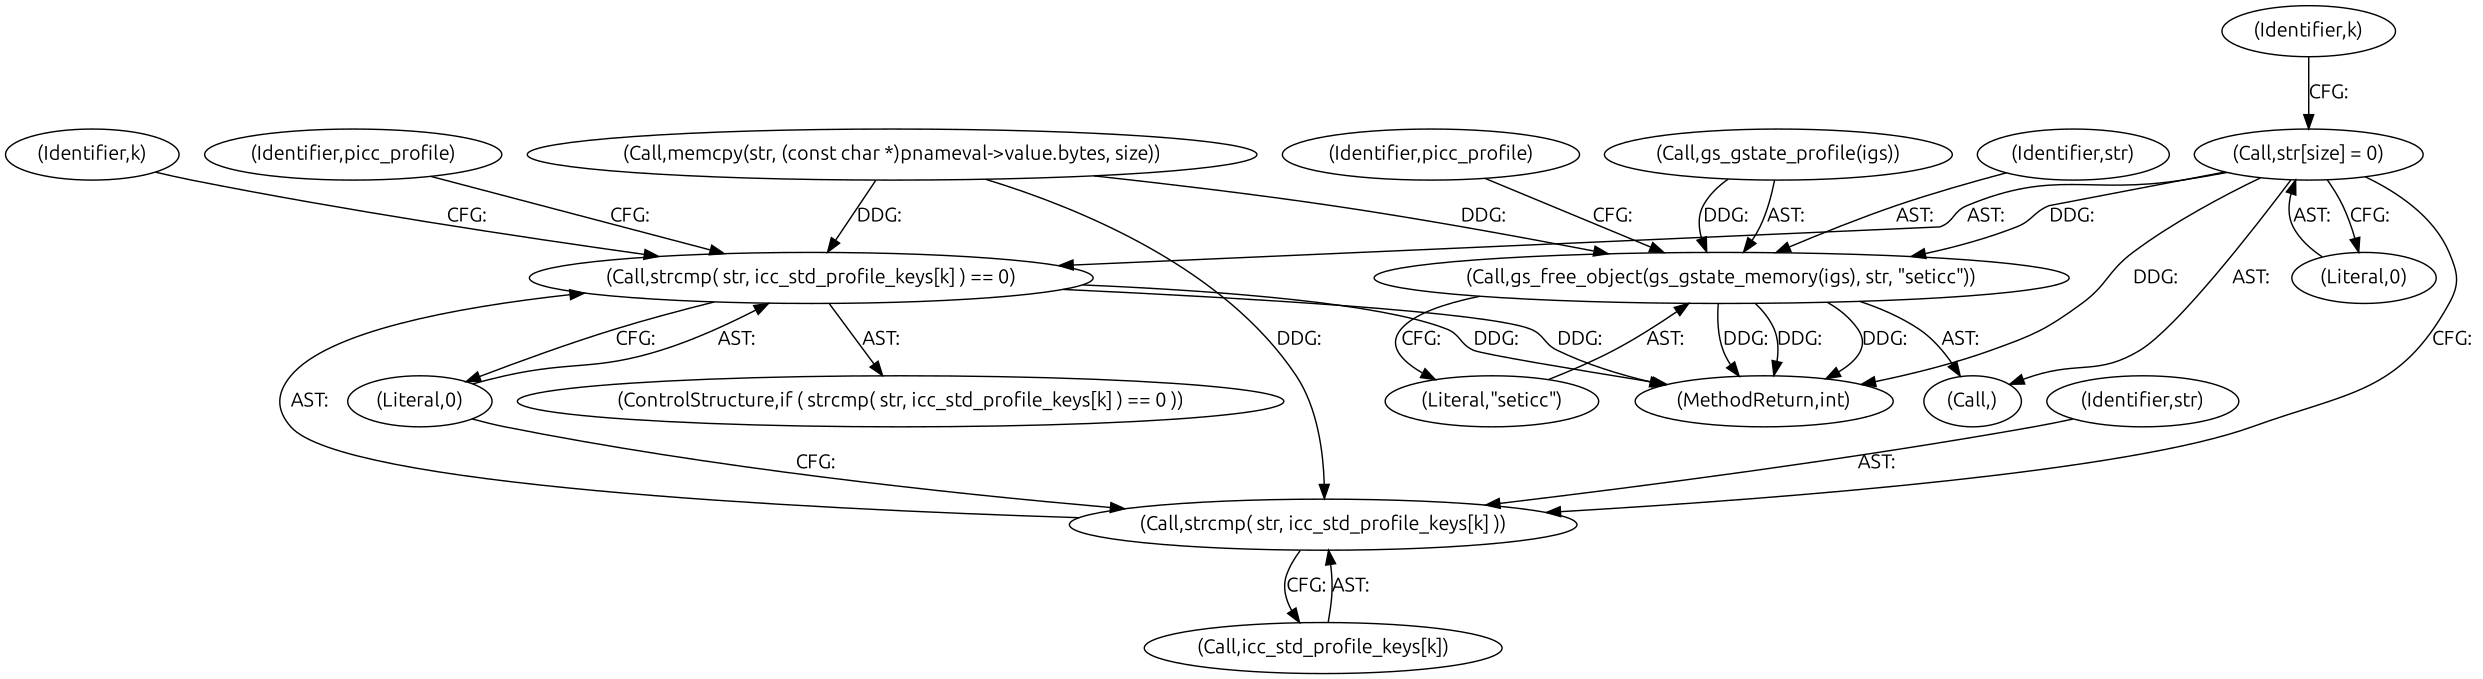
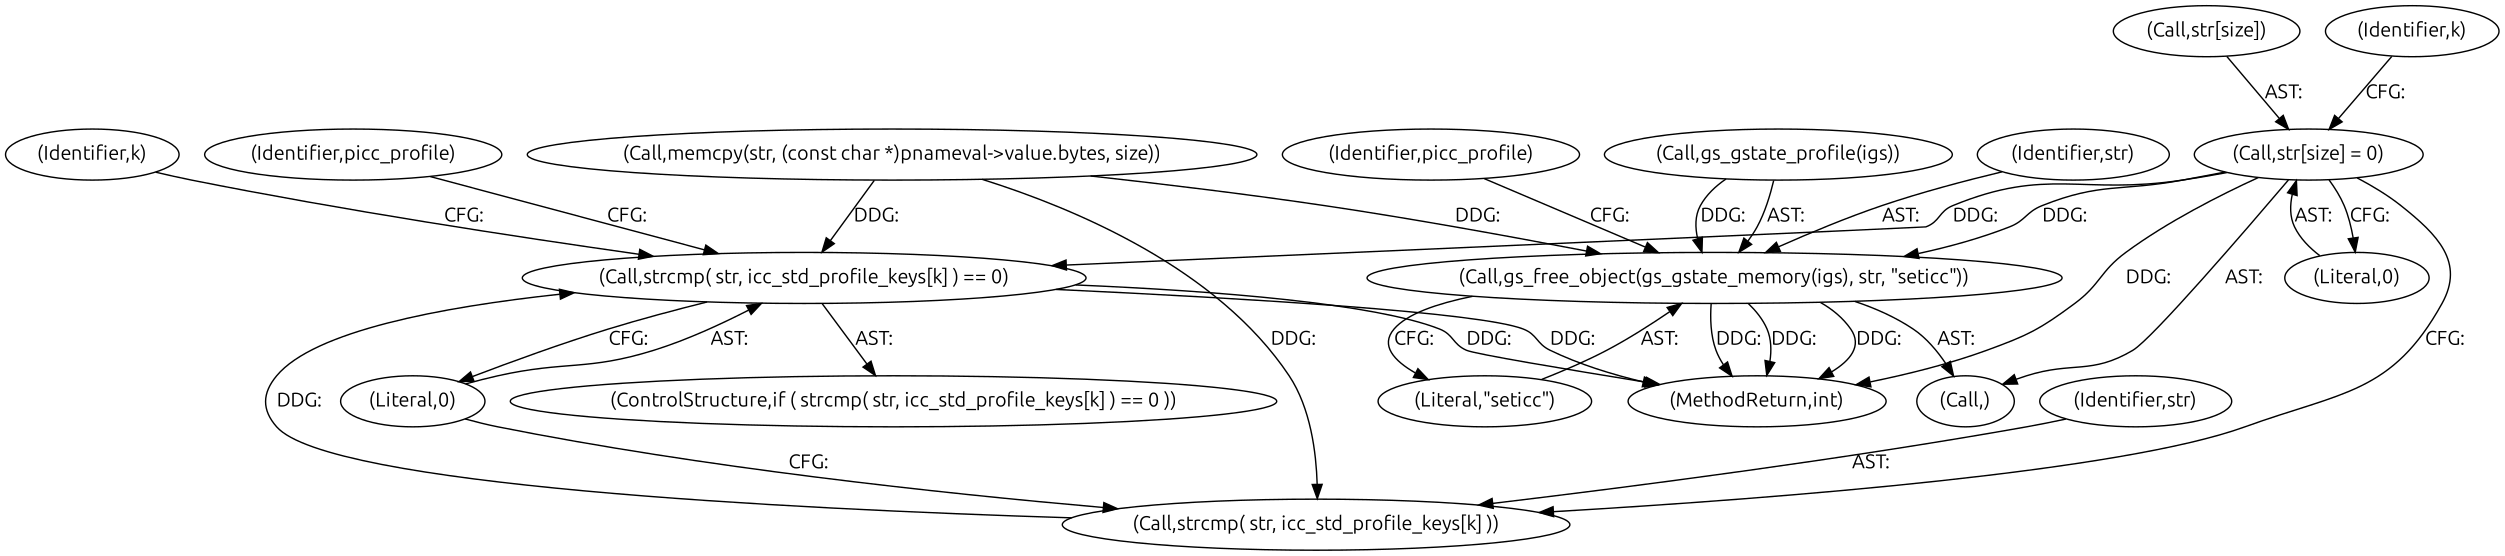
node "(Call,str[size])": added
edge "(Call,str[size] = 0)" -> "(Call,strcmp( str, icc_std_profile_keys[k] ) == 0)": label "AST: " -> "DDG: "
edge "(Call,strcmp( str, icc_std_profile_keys[k] ))" -> "(Call,strcmp( str, icc_std_profile_keys[k] ) == 0)": label "AST: " -> "DDG: "
node "(Call,icc_std_profile_keys[k])": removed
